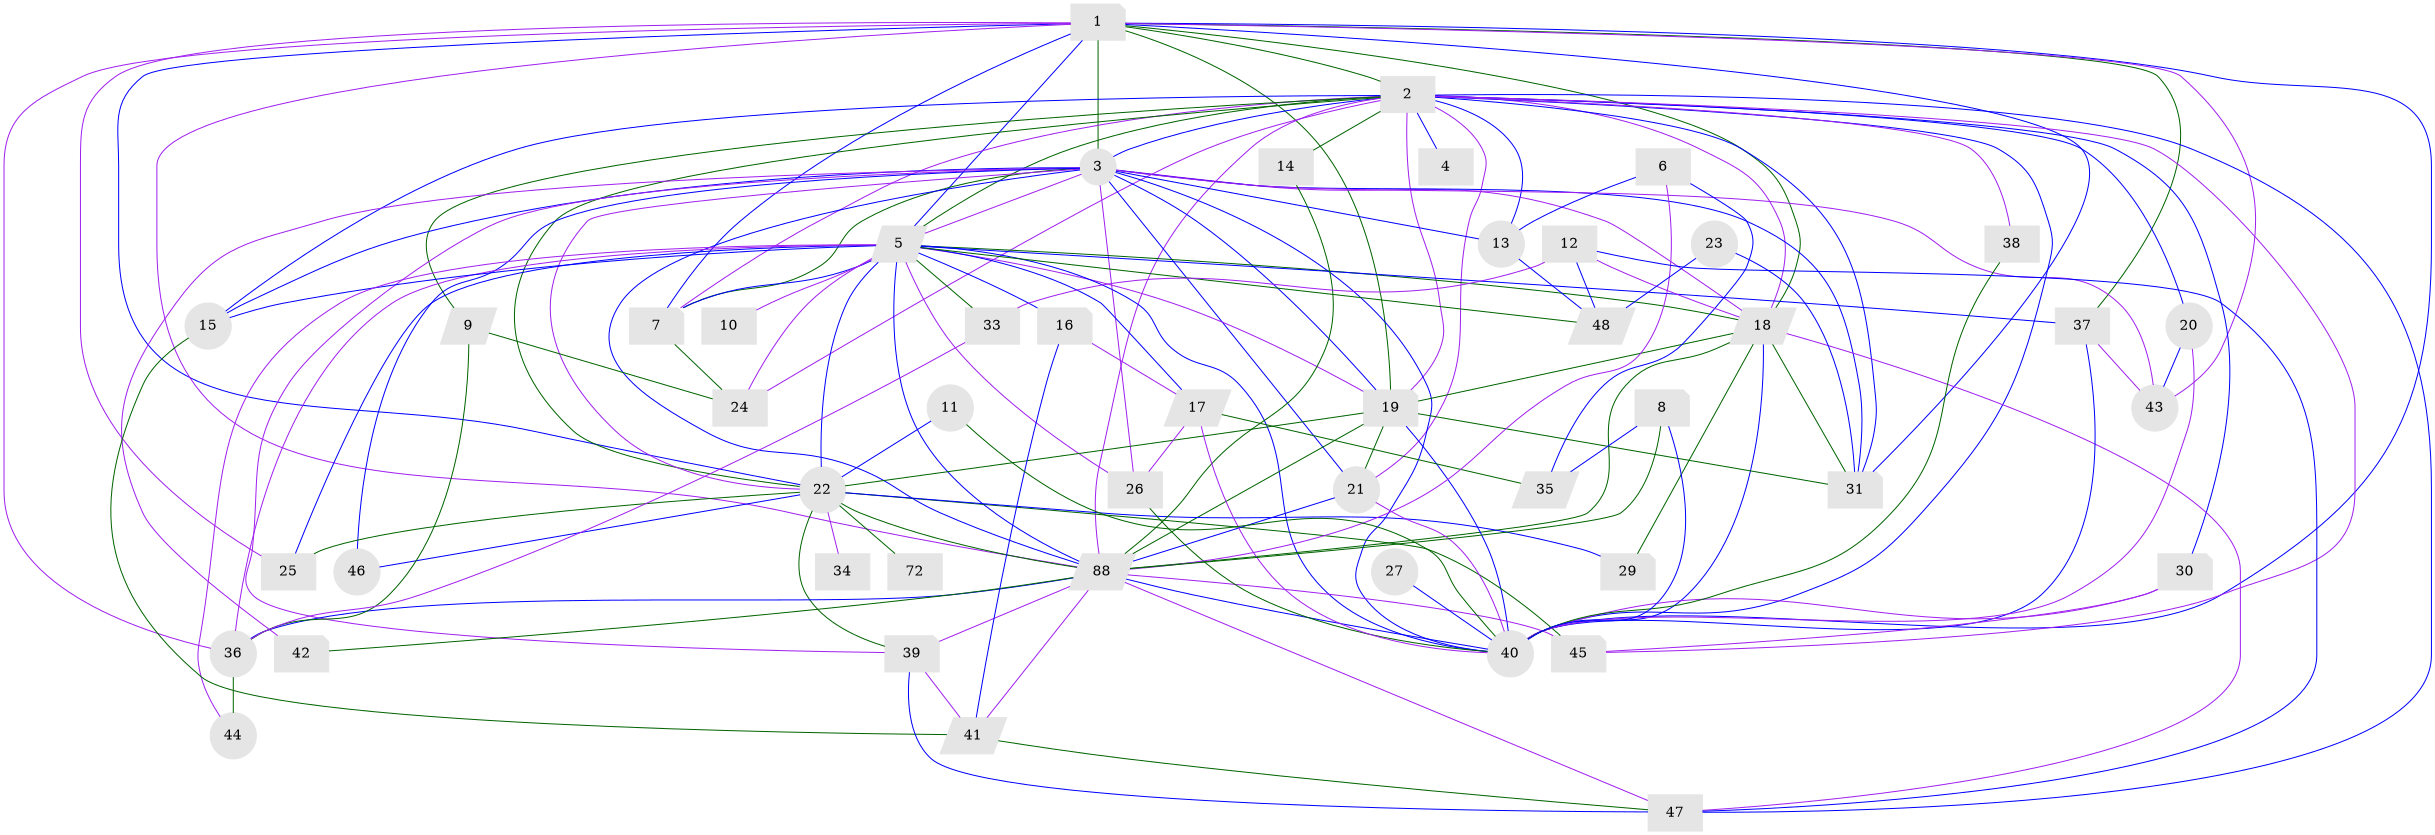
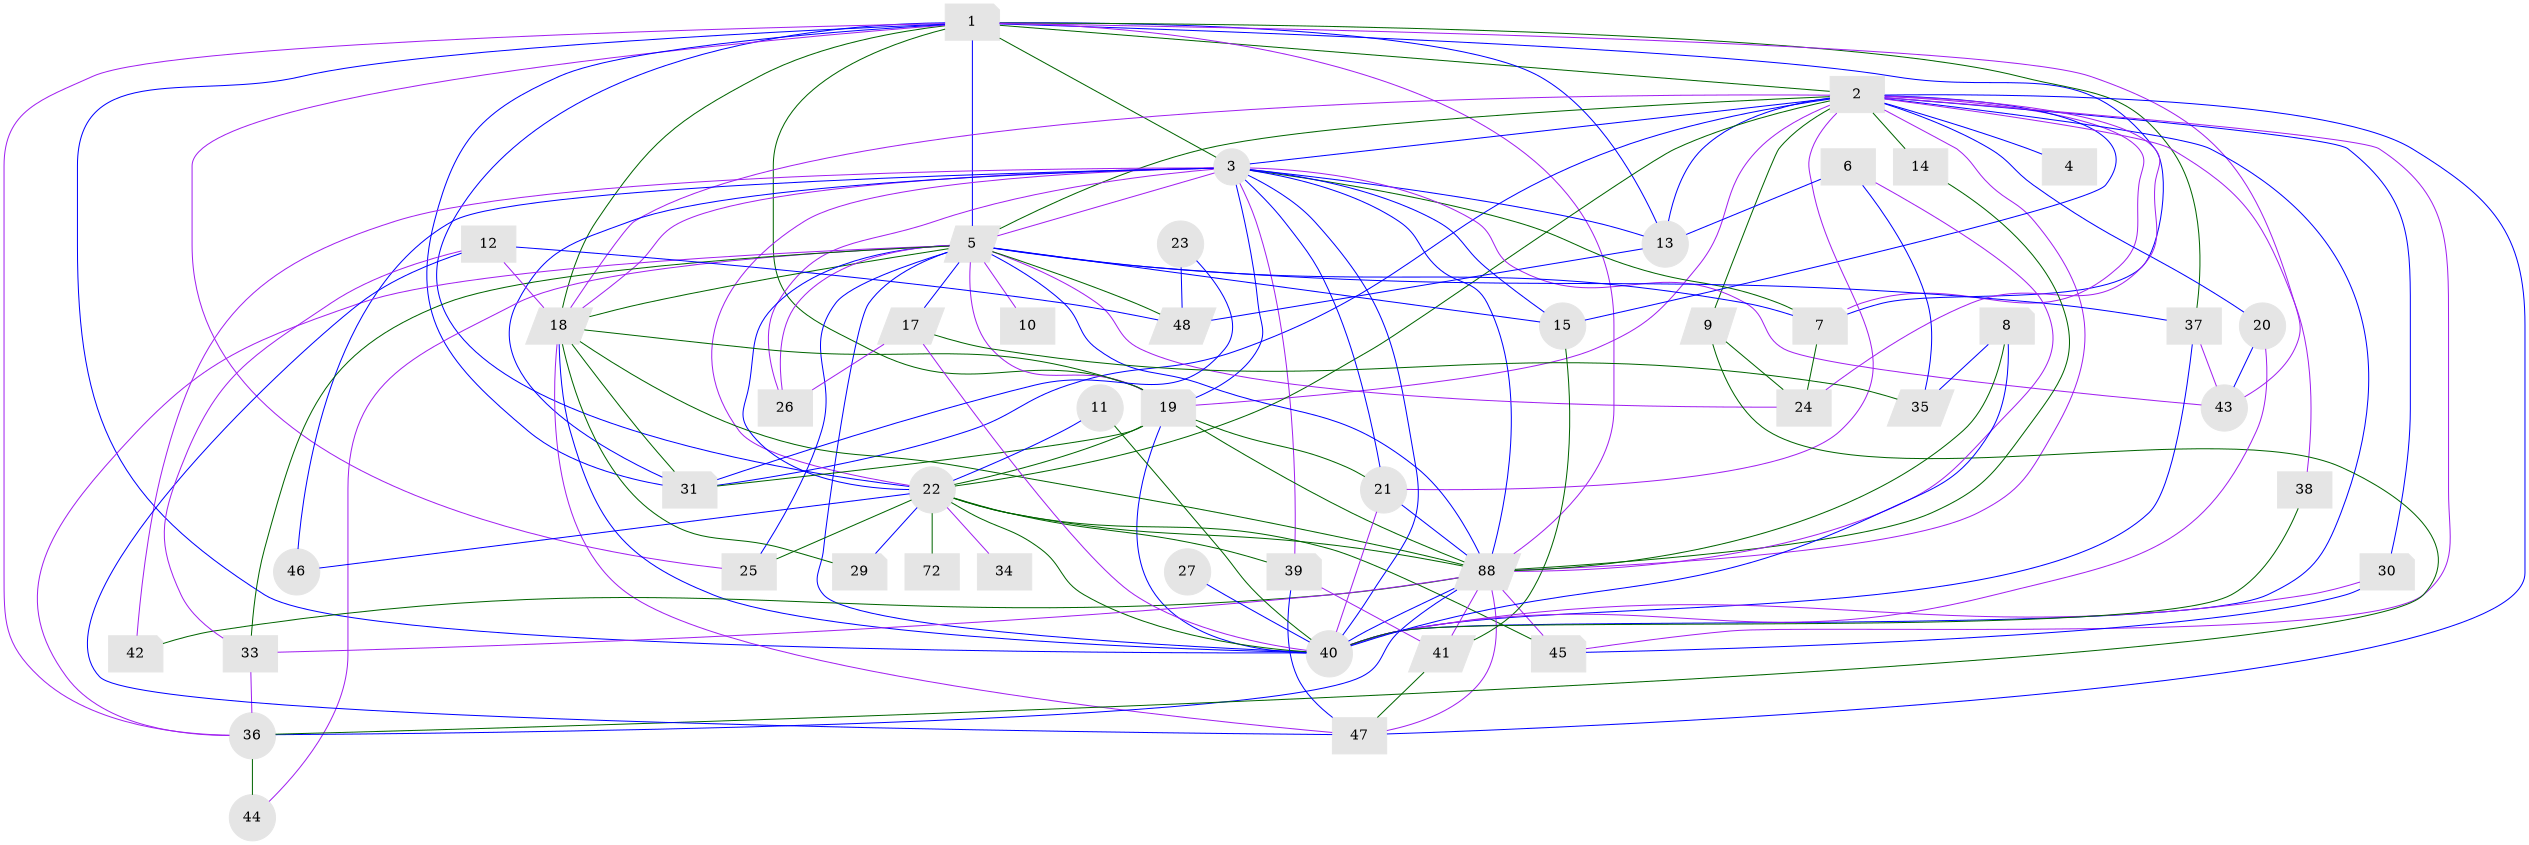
edge "1" -- "13": added
node "16": removed
edge "26" -- "40": now "22" -- "40"
edge "88" -- "39": now "88" -- "33"
edge "30" -- "45": color purple -> blue
